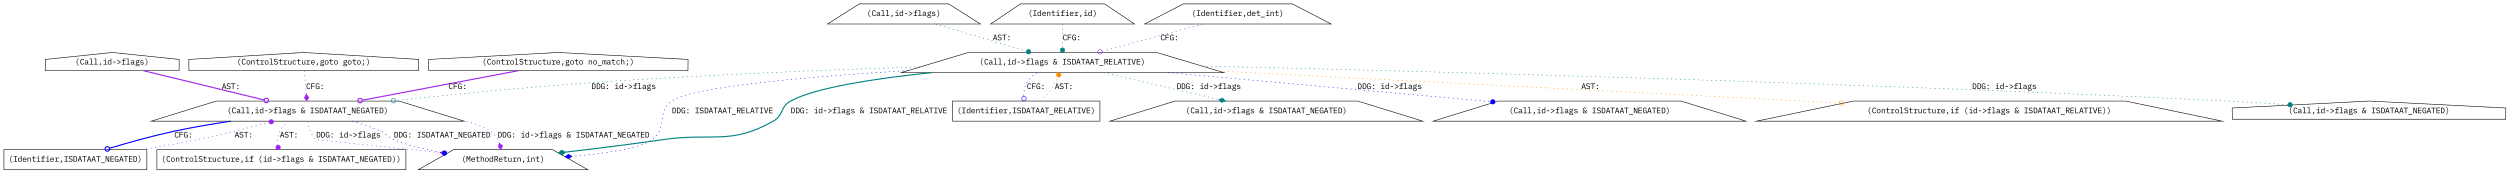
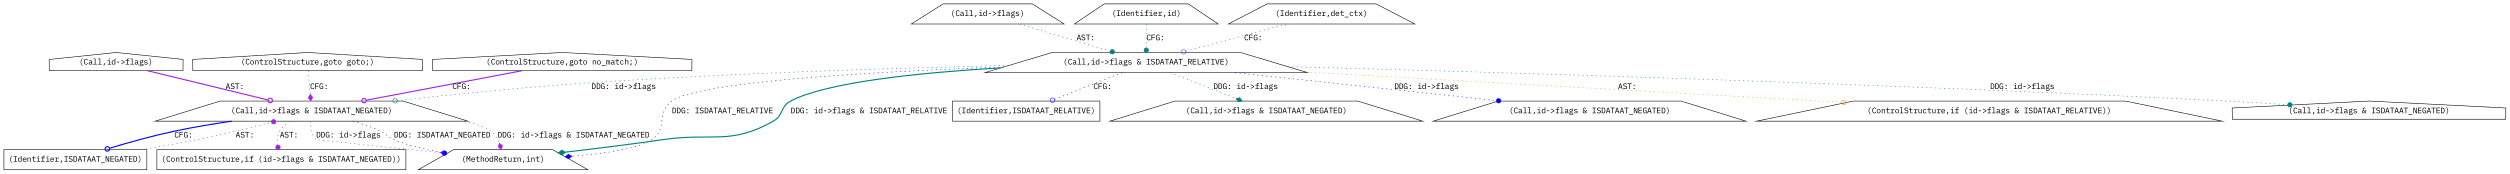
node "(Identifier,det_int)": label "(Identifier,det_int)" -> "(Identifier,det_ctx)"
edge "(Identifier,ISDATAAT_RELATIVE)" -> "(Call,id->flags & ISDATAAT_RELATIVE)": removed, label "AST:"
